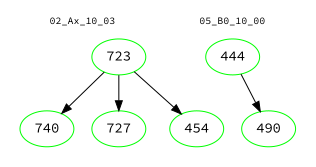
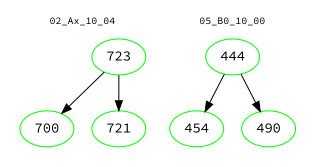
cluster "02_Ax_10_03": label "02_Ax_10_03" -> "02_Ax_10_04"
edge "723" -> "454": now "444" -> "454"
node "740": label "740" -> "700"
node "727": label "727" -> "721"
